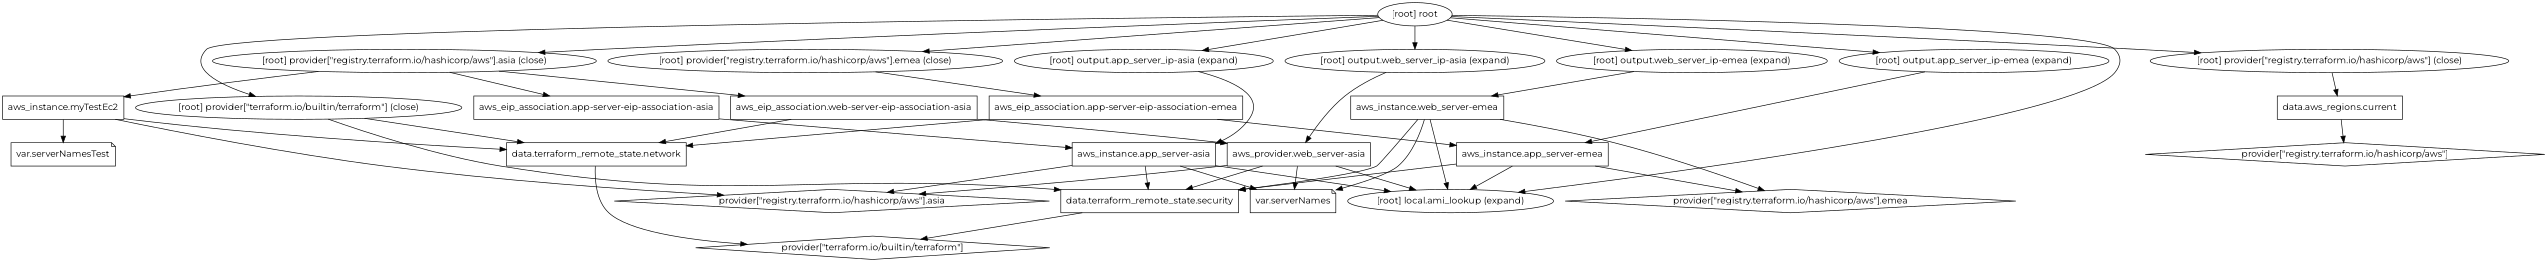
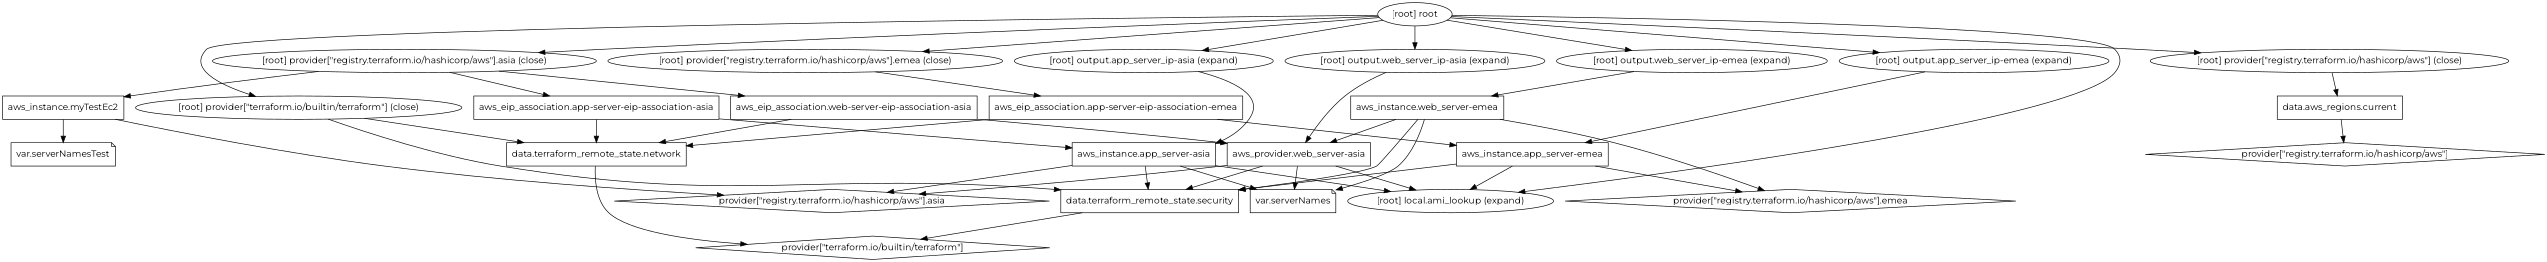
edge "aws_instance.myTestEc2" -> "data.terraform_remote_state.network": now "aws_eip_association.app-server-eip-association-asia" -> "data.terraform_remote_state.network"
edge "aws_instance.web_server-emea" -> "[root] local.ami_lookup (expand)": now "aws_instance.web_server-emea" -> "aws_provider.web_server-asia"
